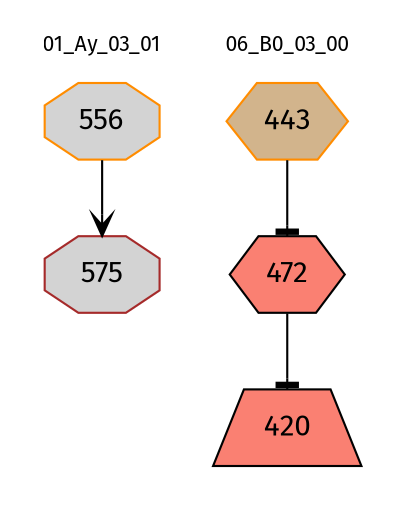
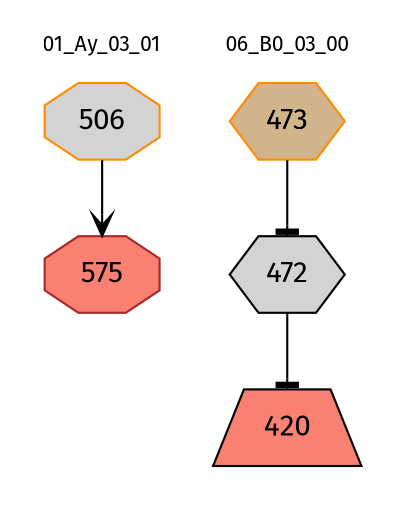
node "556": label "556" -> "506"
node "443": label "443" -> "473"
node "575": fillcolor lightgrey -> salmon
node "472": fillcolor salmon -> lightgrey
